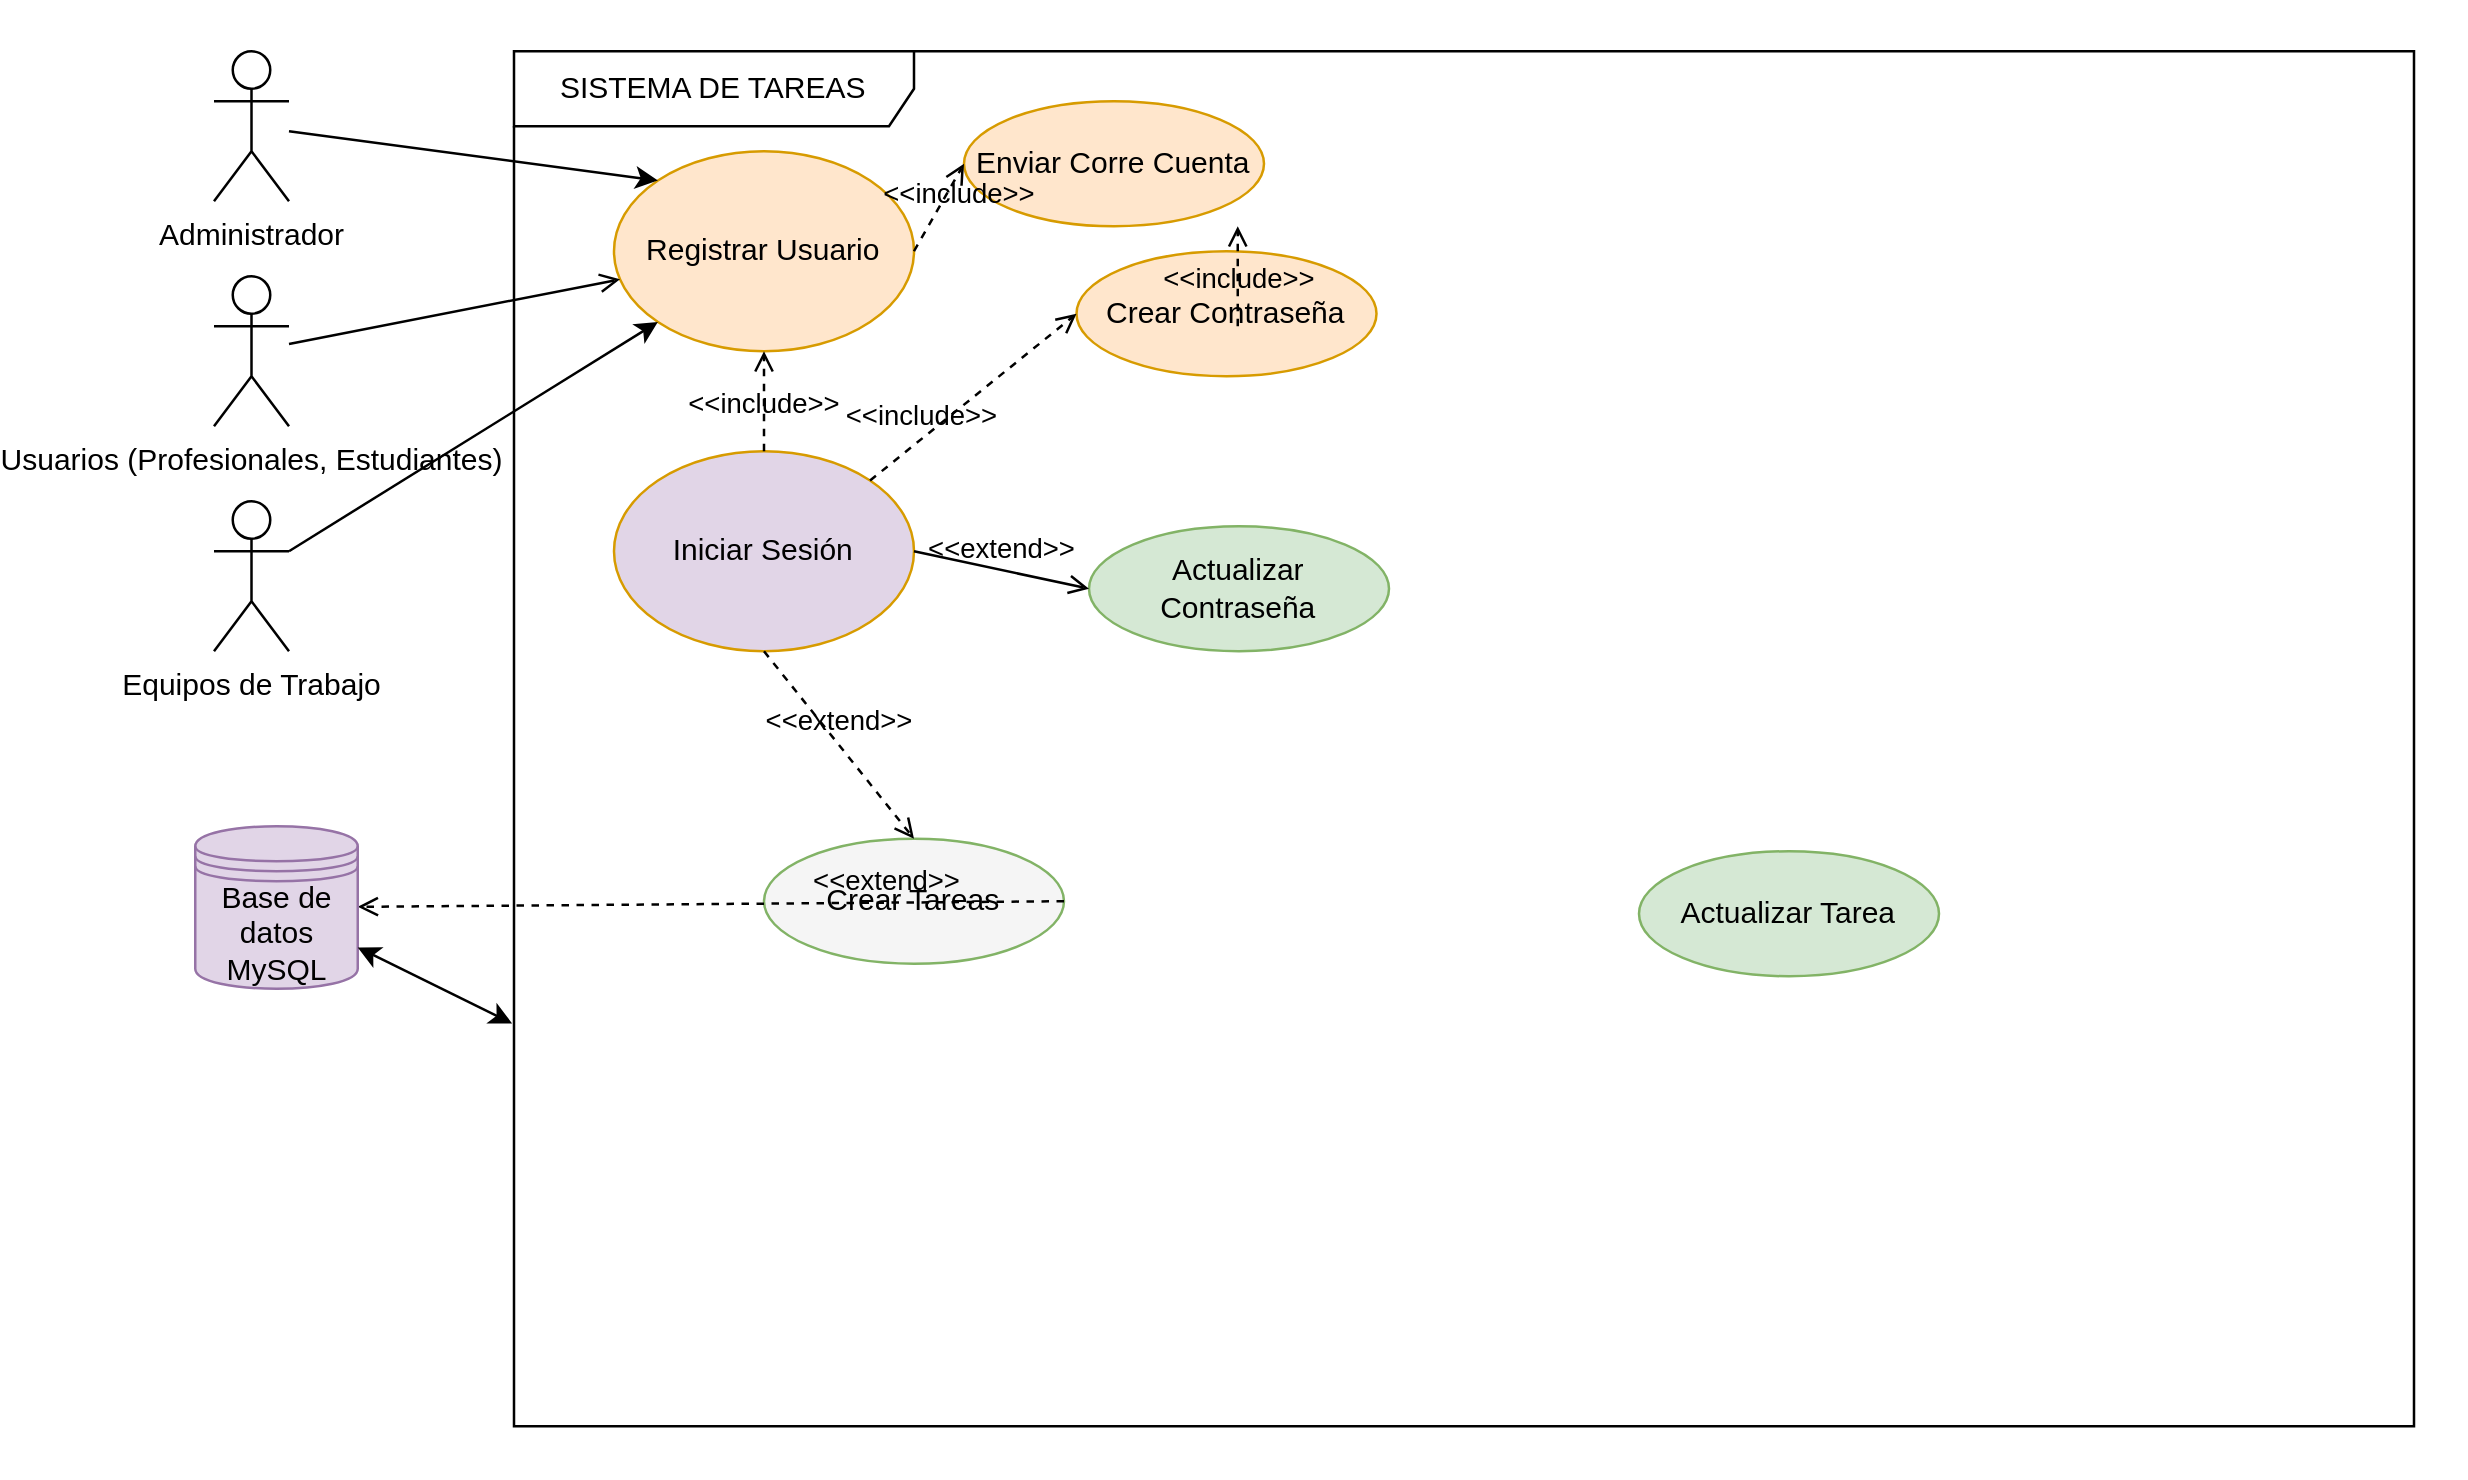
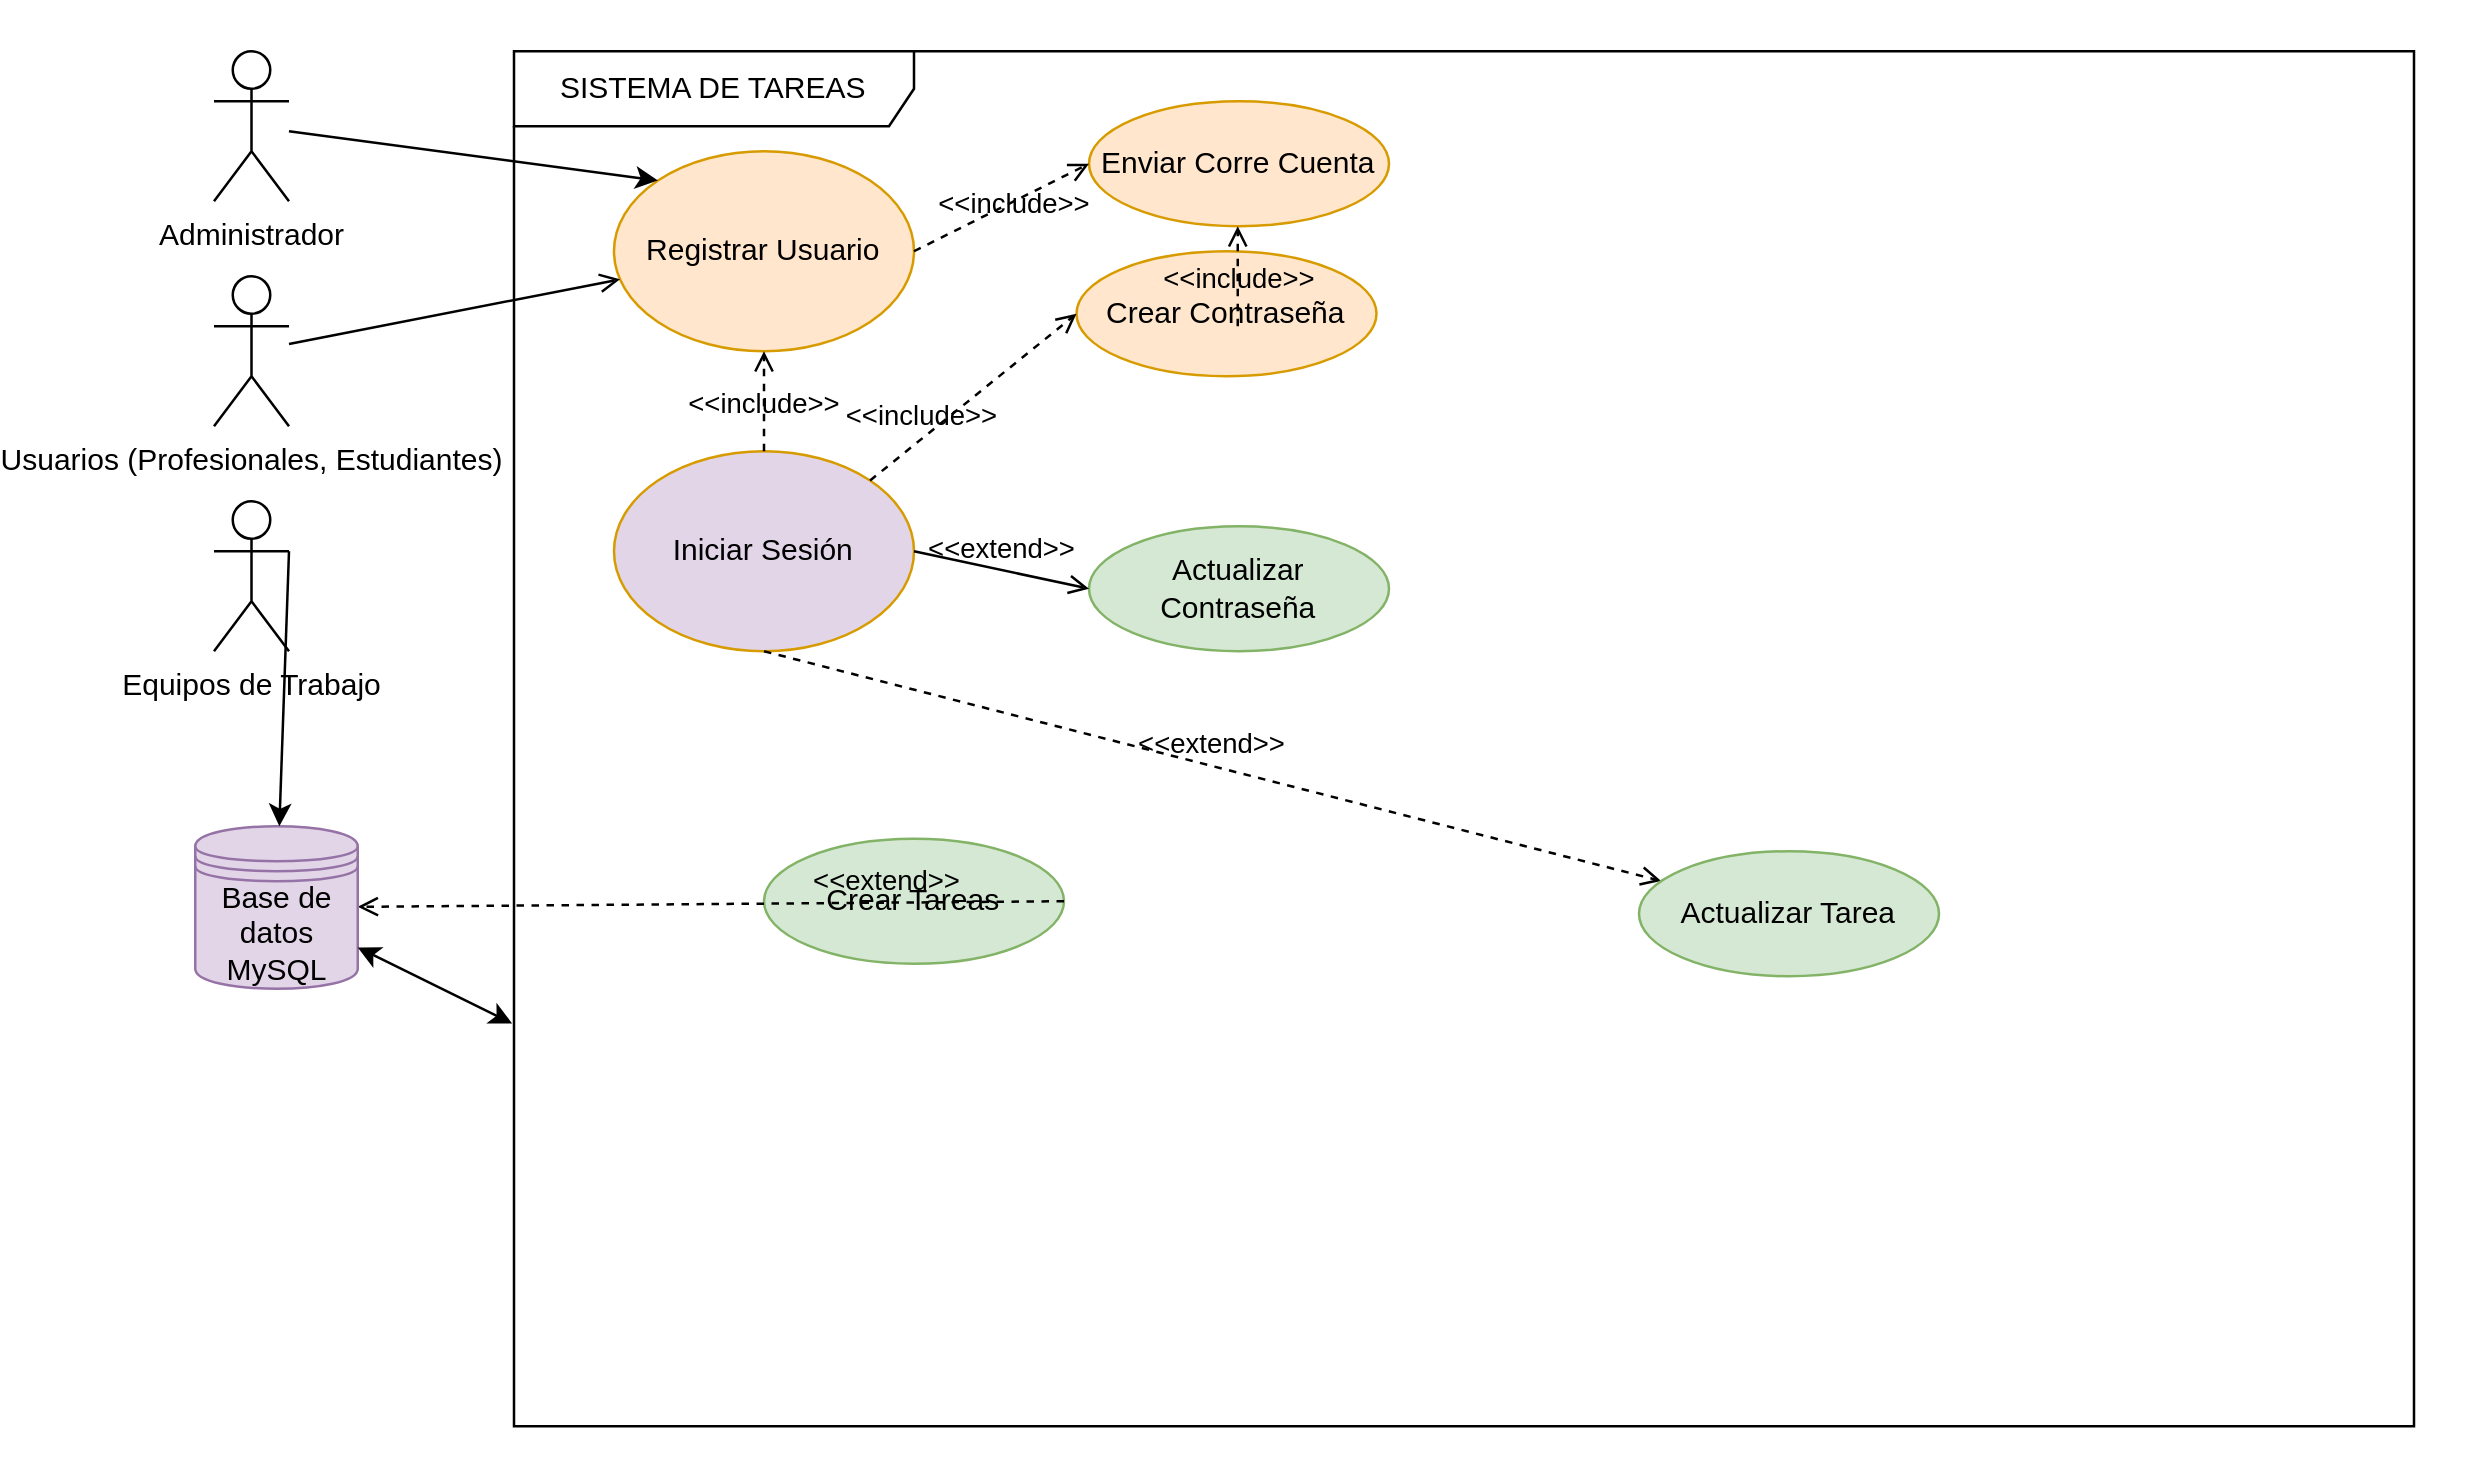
node "Enviar Corre Cuenta": moved (1114, 164) -> (1239, 164)
edge "Equipos de Trabajo" -> "Registrar Usuario": now "Equipos de Trabajo" -> "Base de datos MySQL"
edge "Iniciar Sesión" -> "Crear Tareas": now "Iniciar Sesión" -> "Actualizar Tarea"
node "Crear Tareas": fillcolor #f5f5f5 -> #d5e8d4
